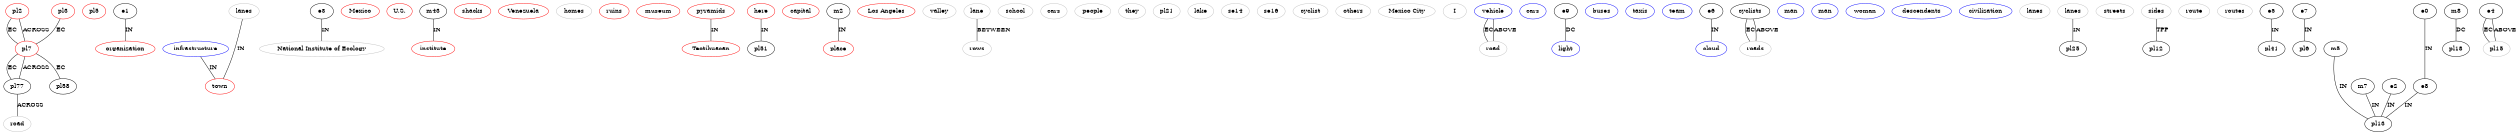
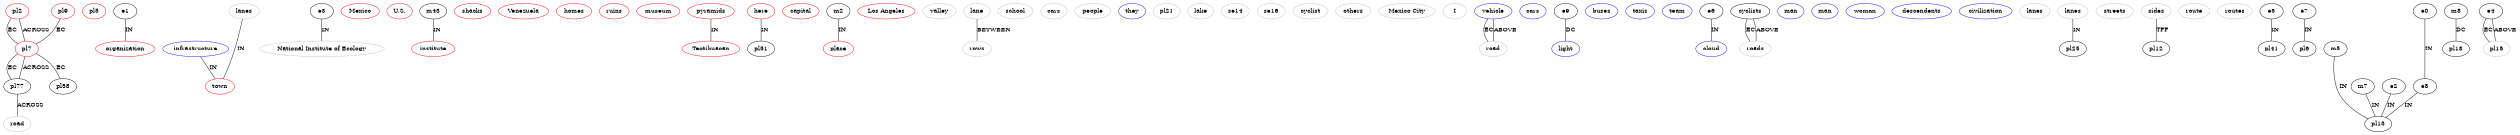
node "pl3": label "pl3" -> "pl9"
node "homes": color grey -> red
node "they": color grey -> blue
